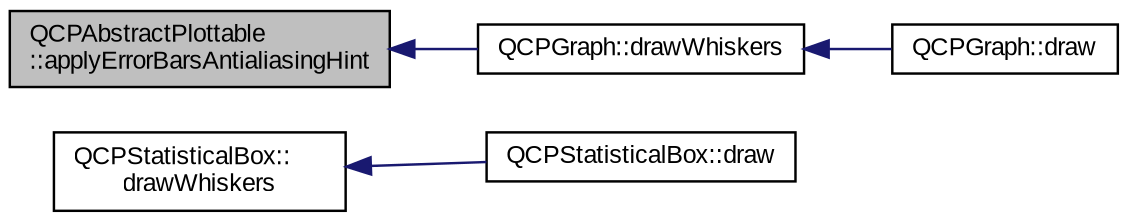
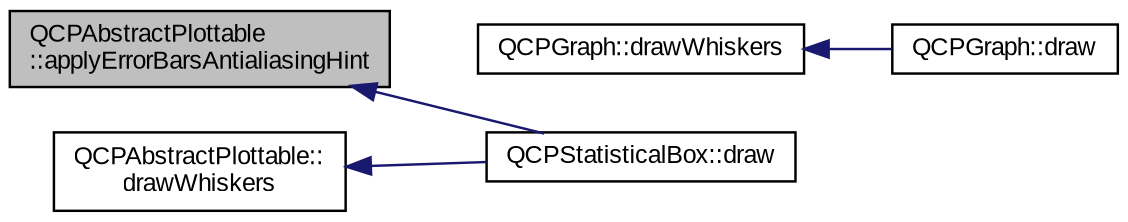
edge "QCPGraph::drawWhiskers" -> "QCPAbstractPlottable ::applyErrorBarsAntialiasingHint": now "QCPStatisticalBox::draw" -> "QCPAbstractPlottable ::applyErrorBarsAntialiasingHint"
node "QCPStatisticalBox:: drawWhiskers": label "QCPStatisticalBox:: drawWhiskers" -> "QCPAbstractPlottable:: drawWhiskers"
